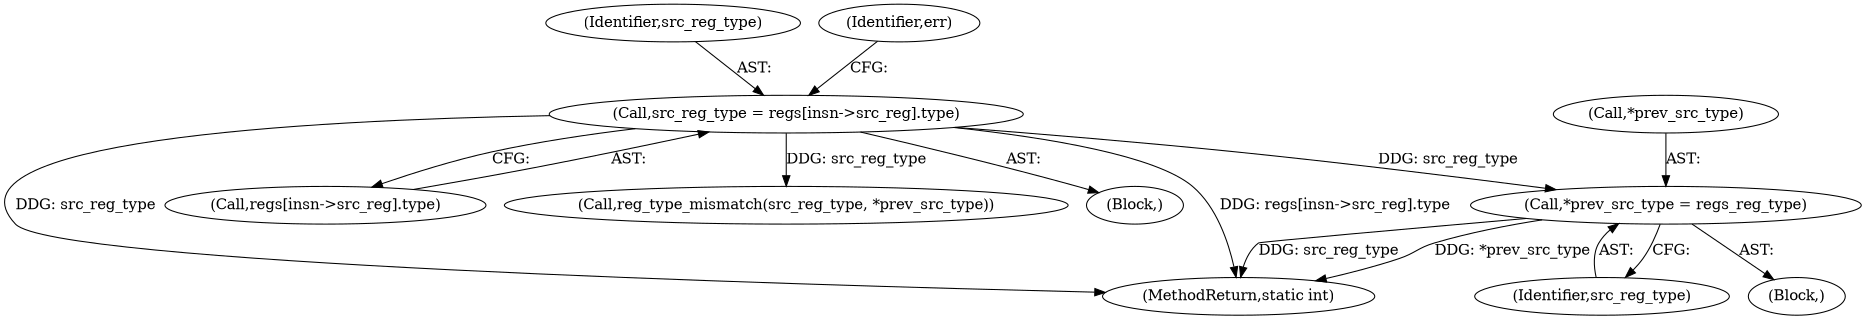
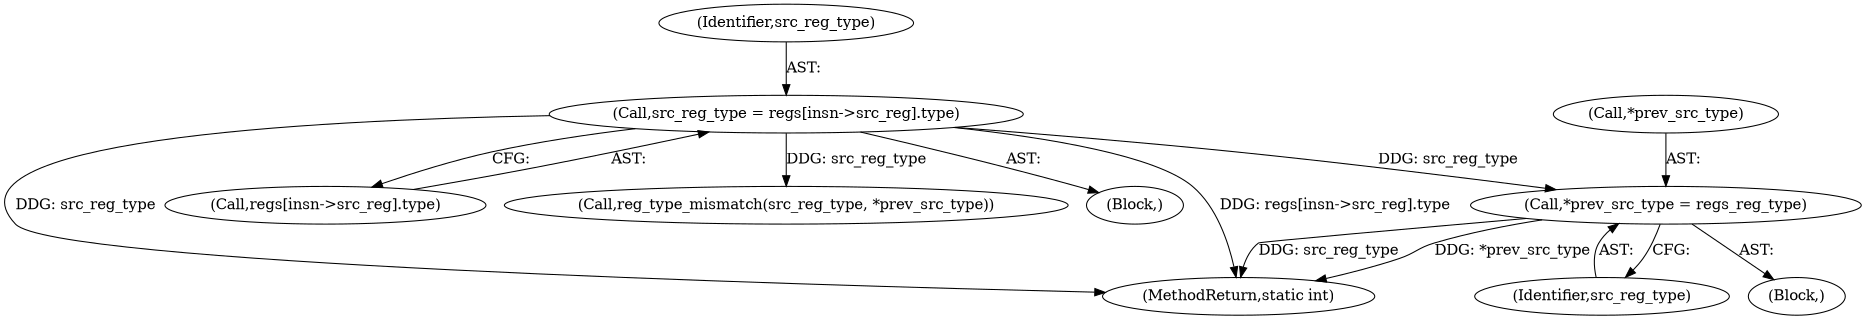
node "(Identifier,err)": removed
